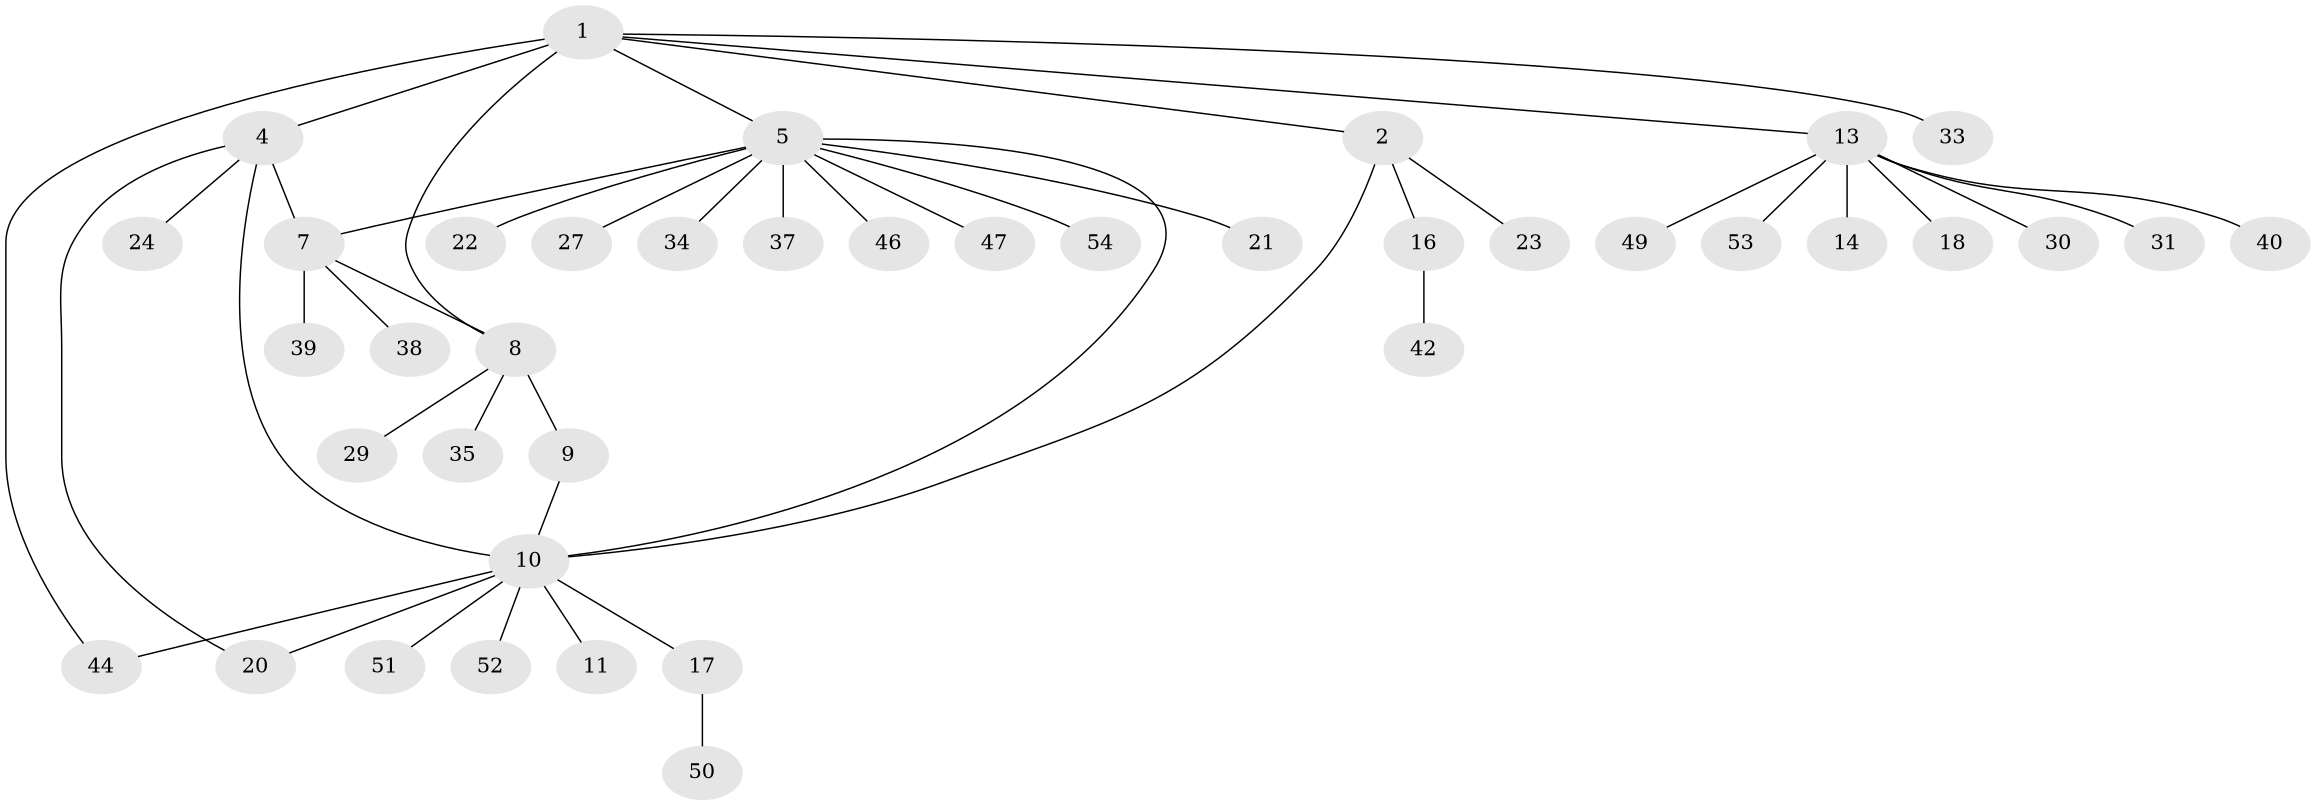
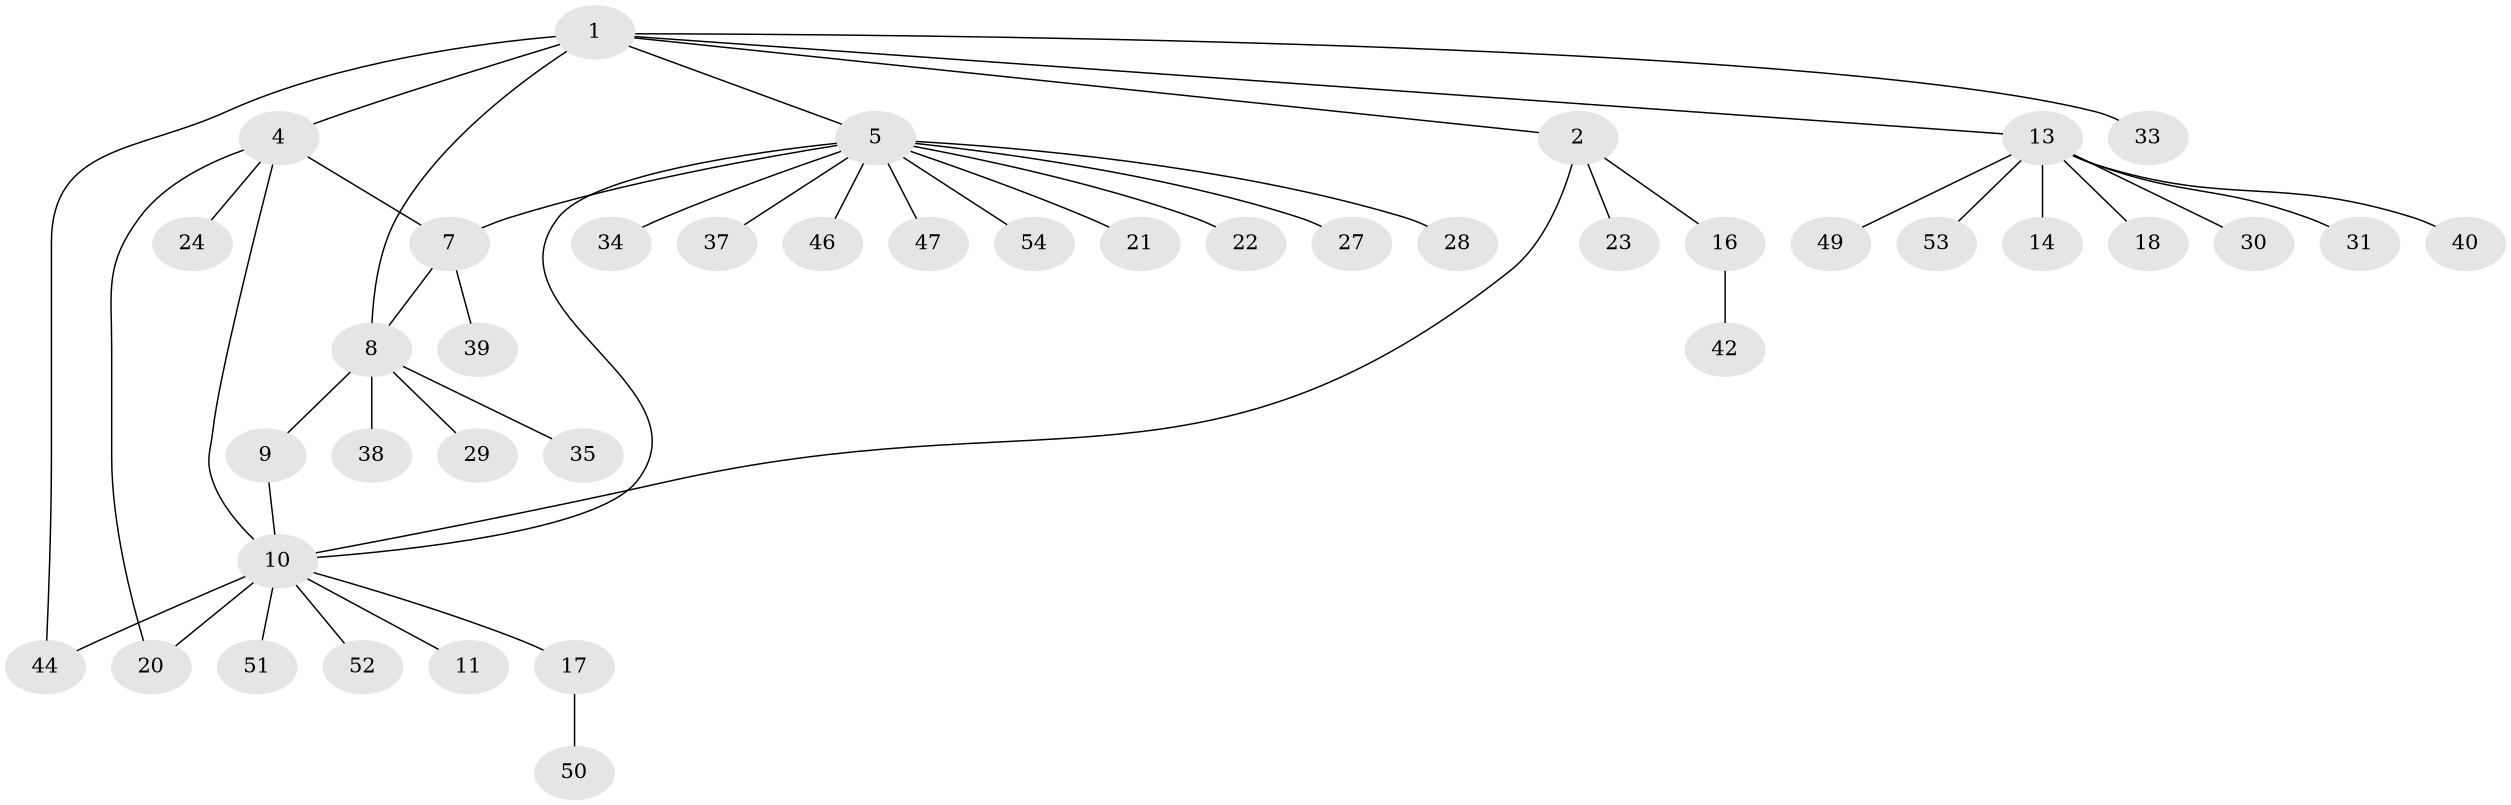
node "28": added
edge "7" -- "38": now "8" -- "38"
